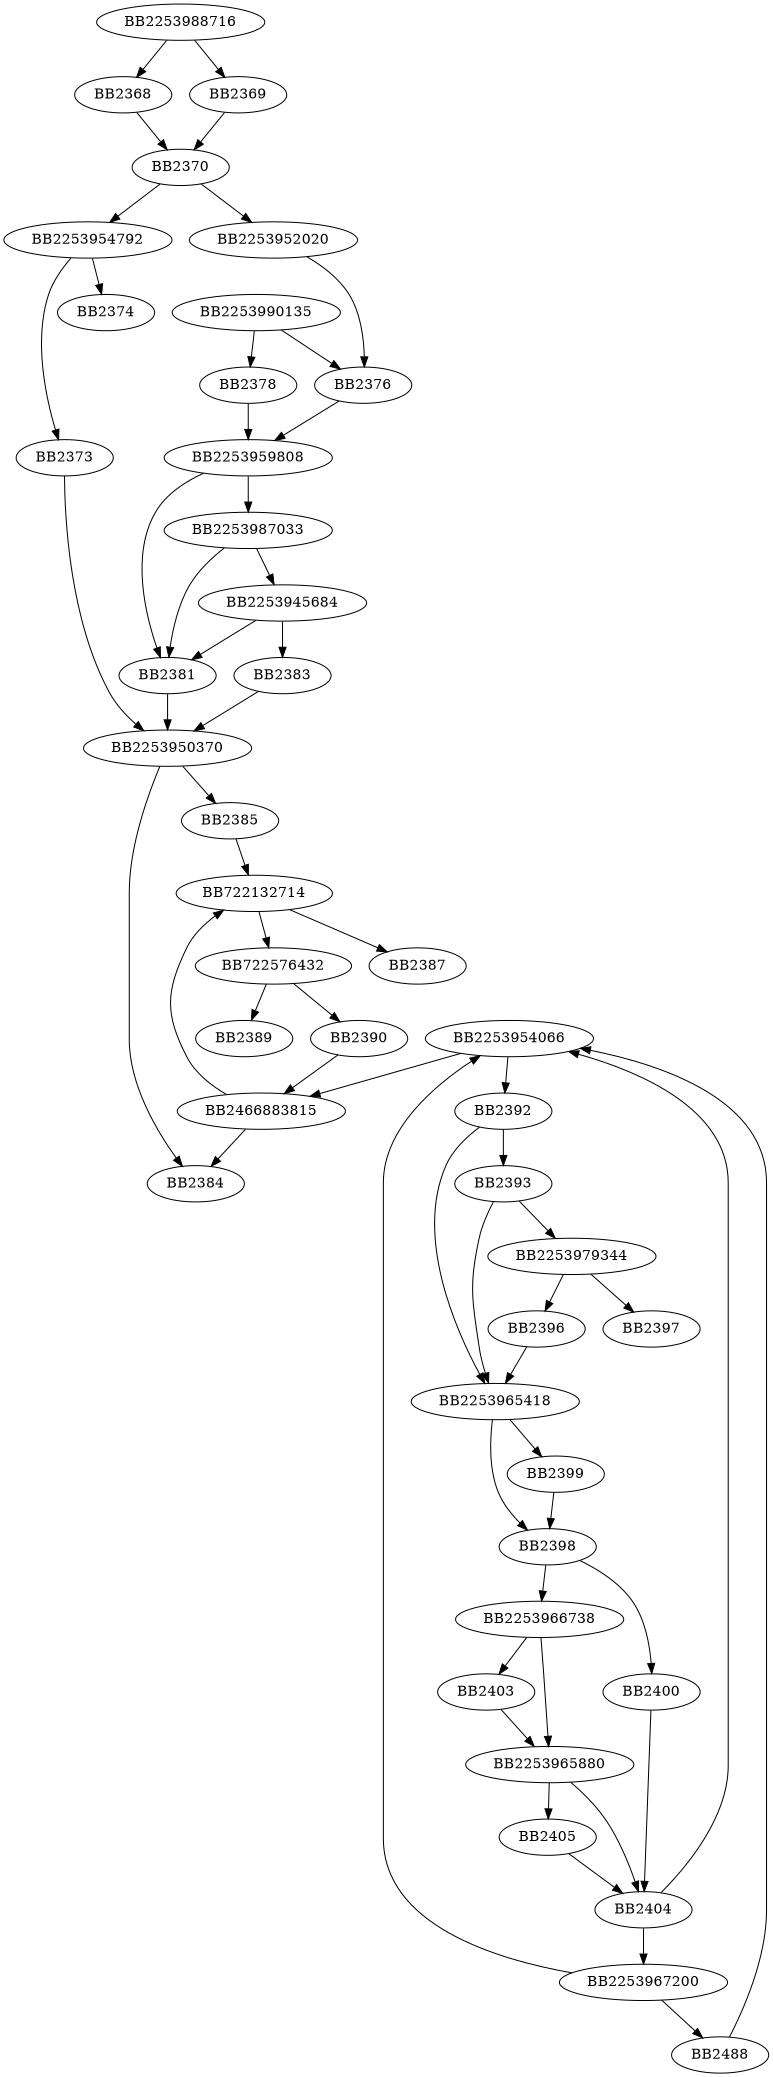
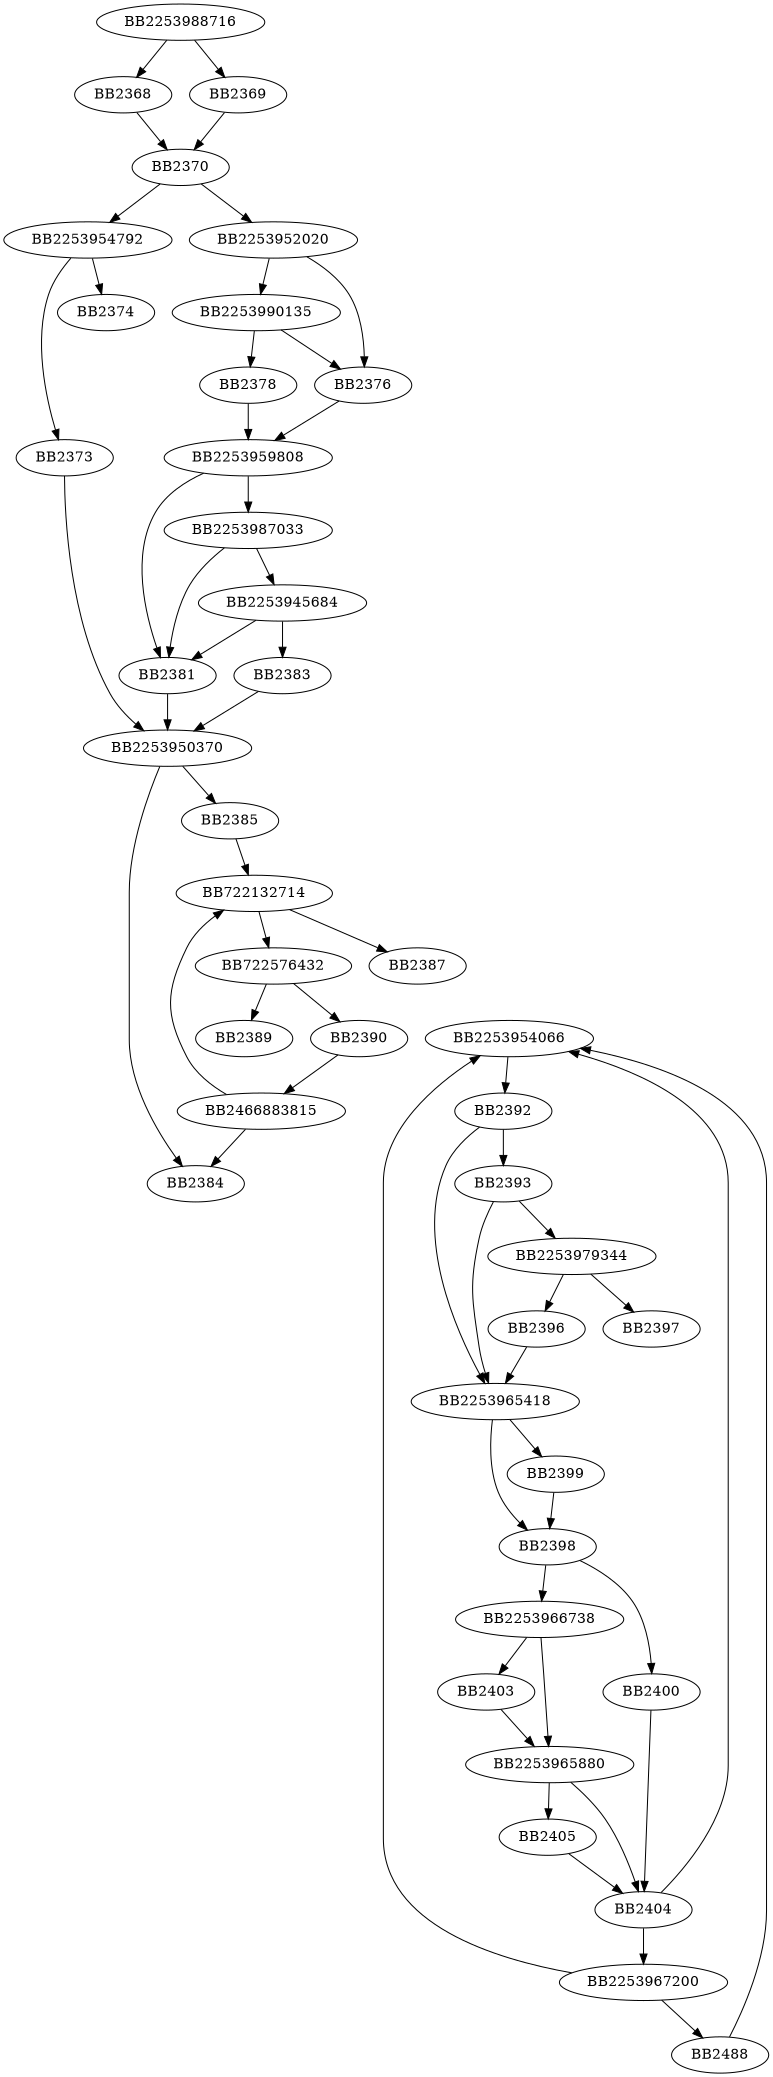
edge "BB2253952020" -> "BB2253990135": added
edge "BB2253954066" -> "BB2466883815": removed
